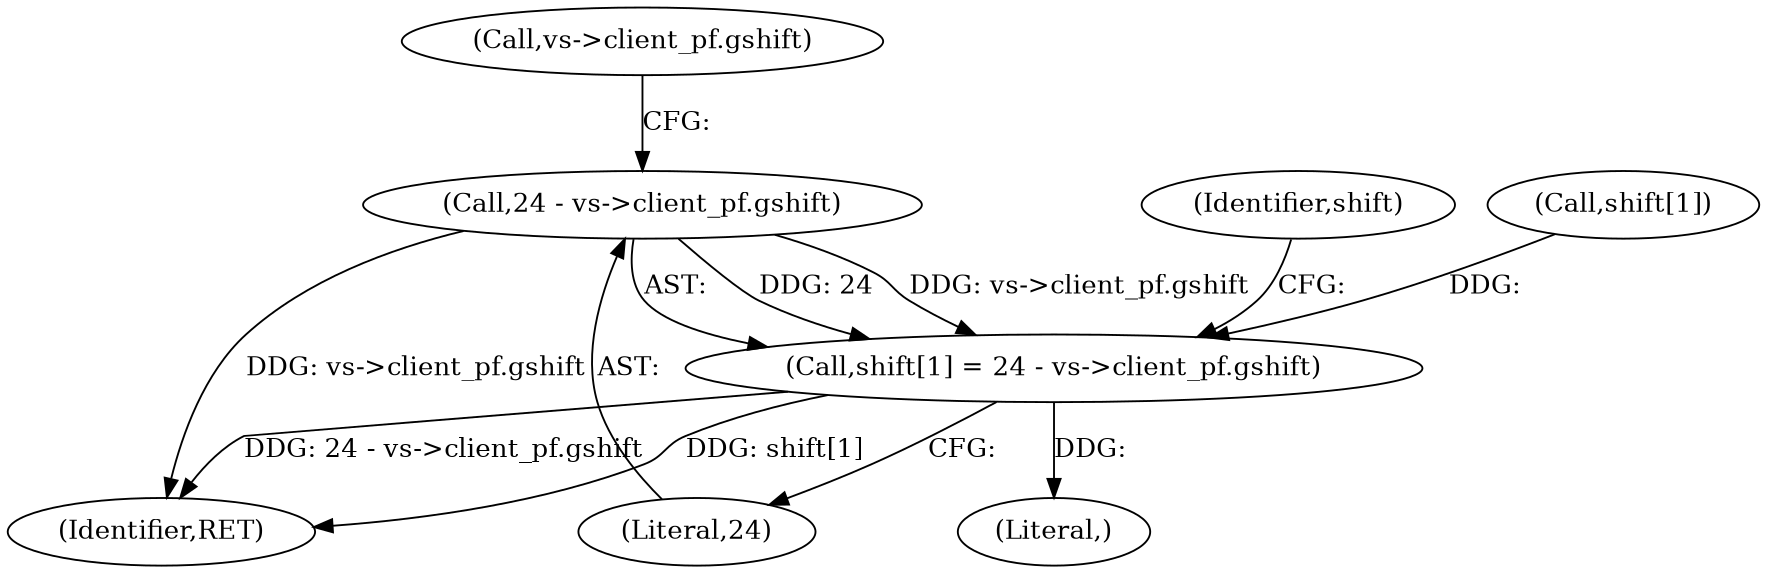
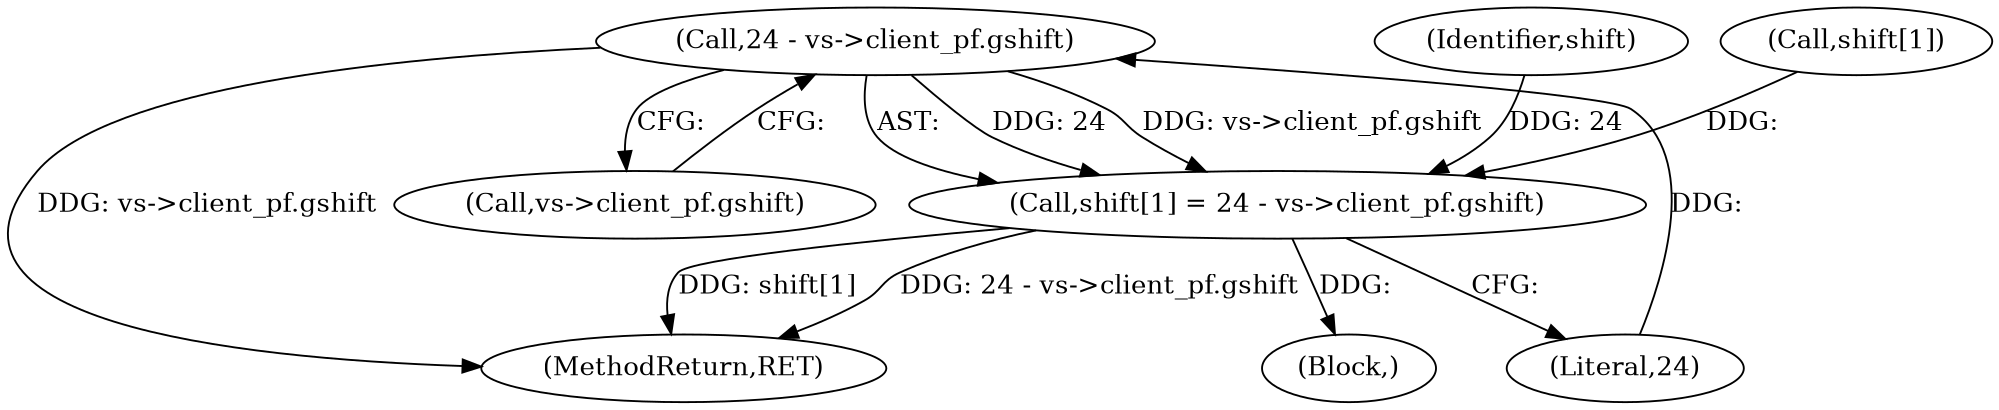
edge "(Call,24 - vs->client_pf.gshift)" -> "(Call,vs->client_pf.gshift)": added, label "CFG:"
edge "(Identifier,shift)" -> "(Call,shift[1] = 24 - vs->client_pf.gshift)": label "CFG: " -> "DDG: 24"
edge "(Literal,24)" -> "(Call,24 - vs->client_pf.gshift)": label "AST: " -> "DDG: "
node "(Identifier,RET)": label "(Identifier,RET)" -> "(MethodReturn,RET)"
node "(Literal,)": label "(Literal,)" -> "(Block,)"
